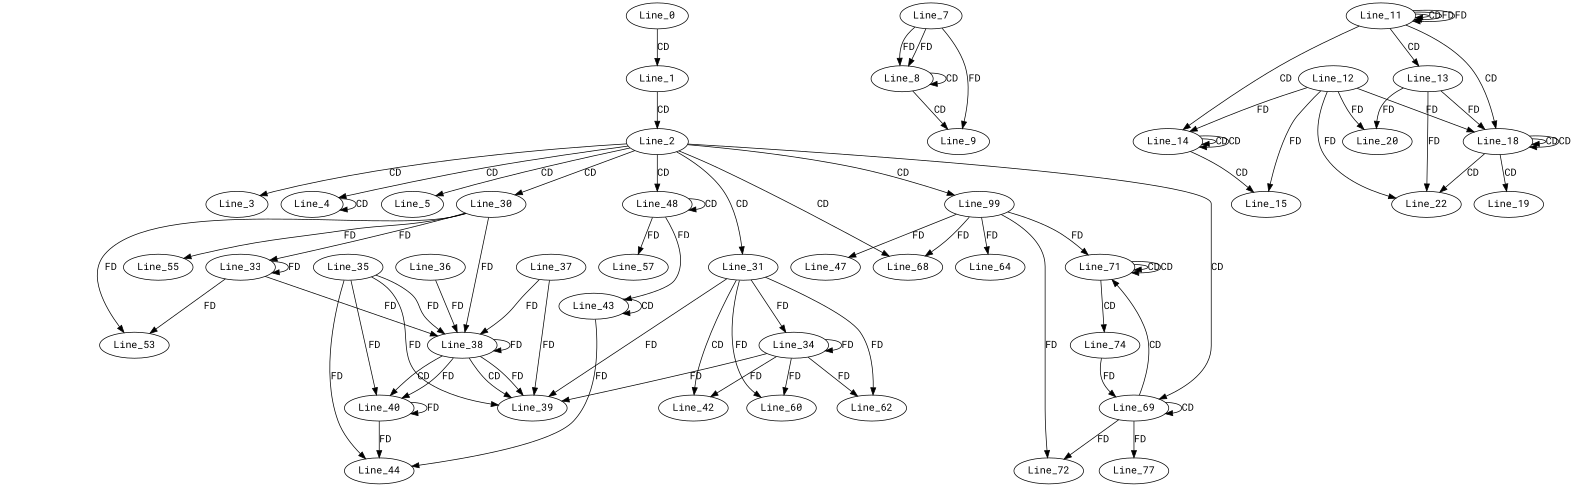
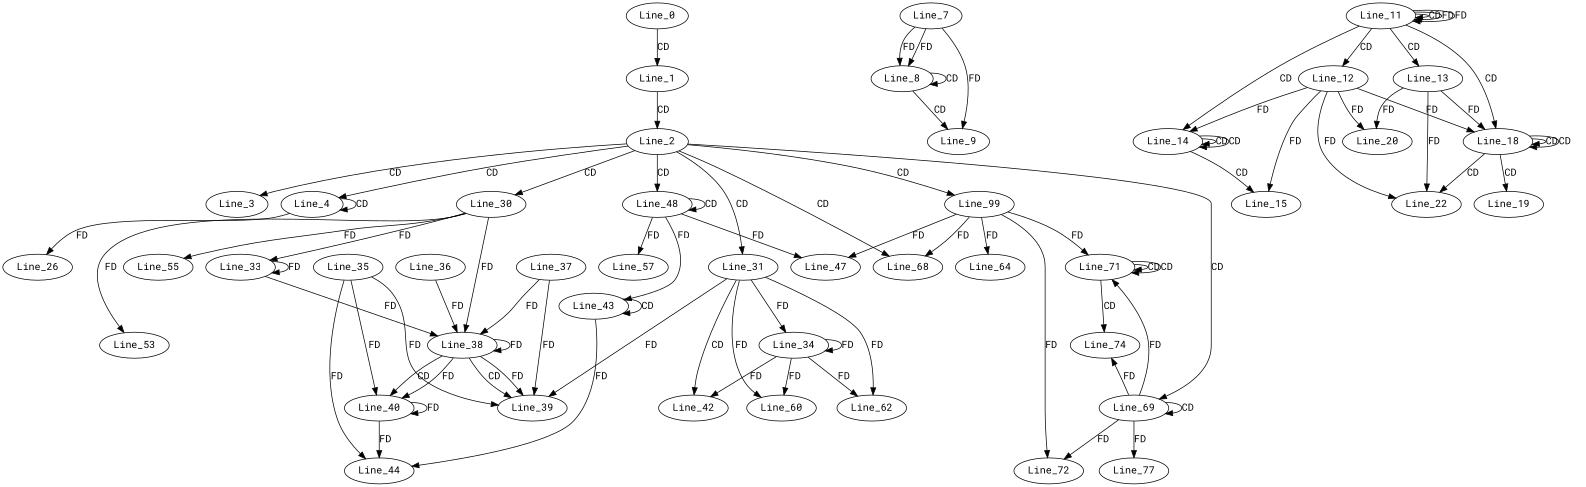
edge "Line_11" -> "Line_12": added, label "CD"
node "Line_5": removed
edge "Line_48" -> "Line_47": added, label "FD"
node "Line_26": added
edge "Line_35" -> "Line_38": removed, label "FD"
edge "Line_33" -> "Line_53": removed, label "FD"
edge "Line_69" -> "Line_71": label "CD" -> "FD"
edge "Line_74" -> "Line_69": reversed
edge "Line_34" -> "Line_39": removed, label "FD"
